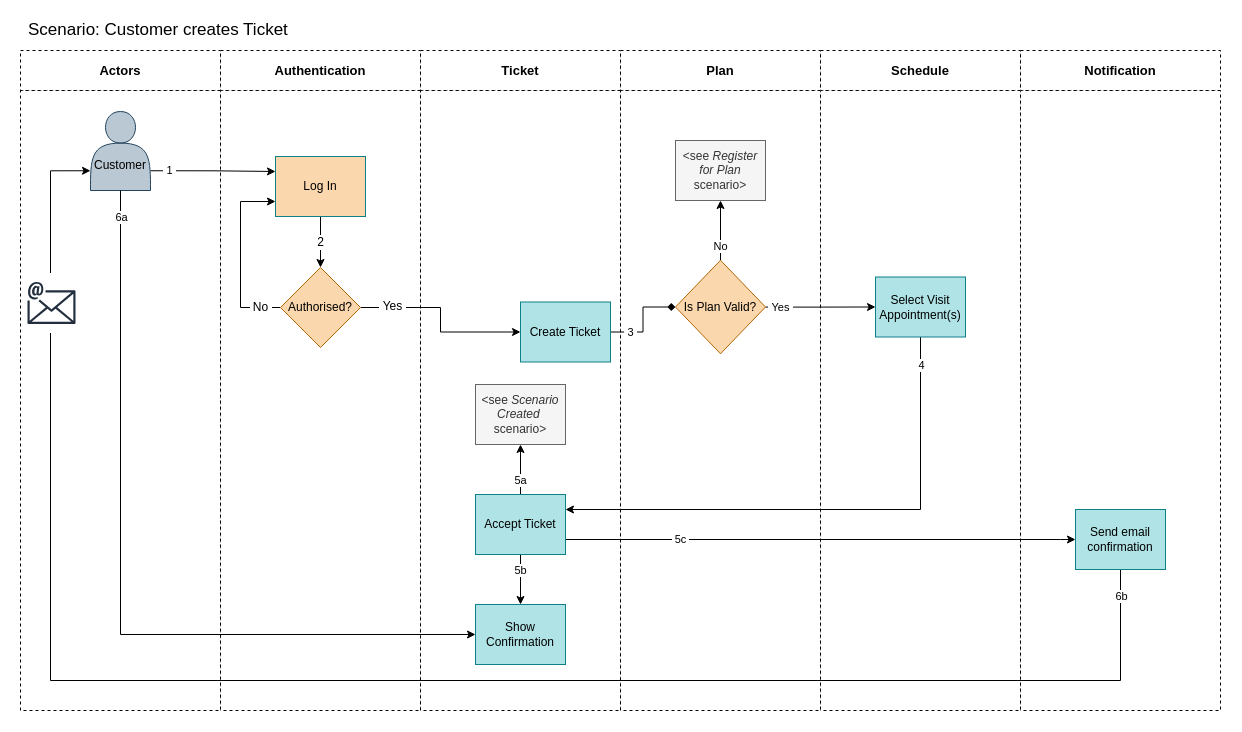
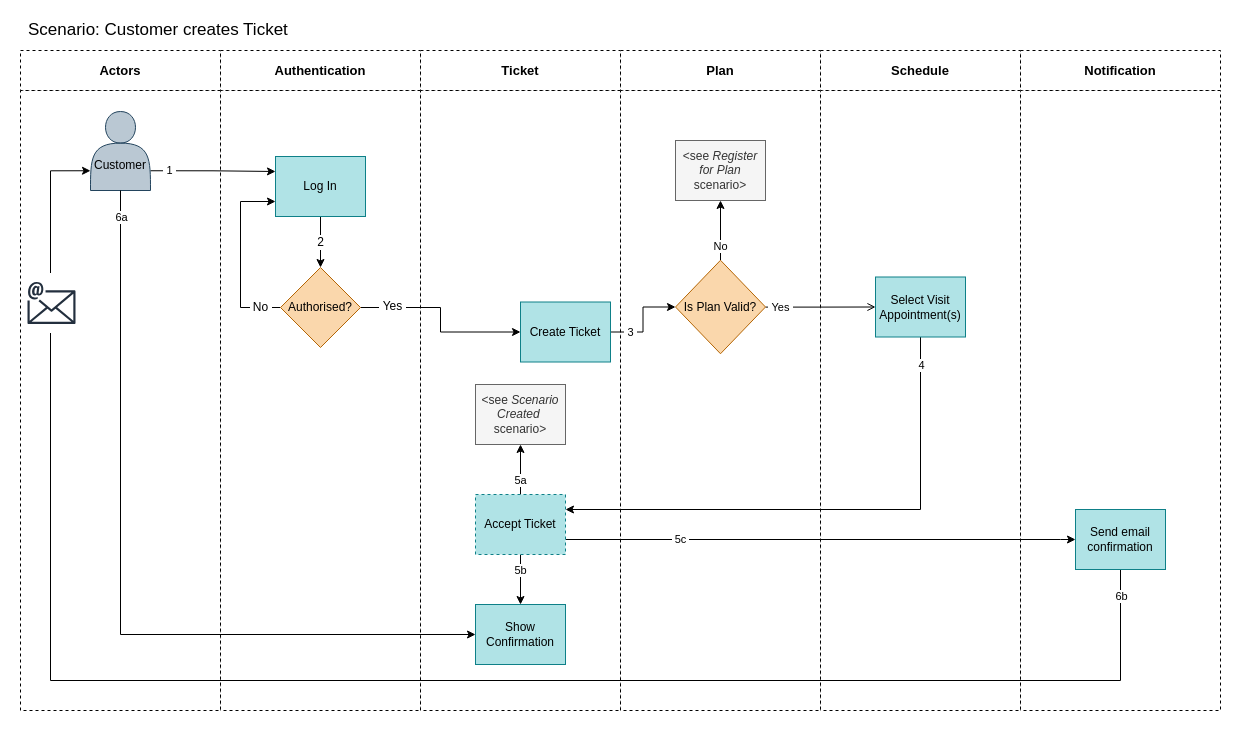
node "Log In": fillcolor #fad7ac -> #b0e3e6
edge "Create Ticket" -> "Is Plan Valid?": arrowhead diamond -> classic
edge "Is Plan Valid?" -> "Select Visit Appointment(s)": arrowhead classic -> open
node "Accept Ticket": style solid -> dashed
